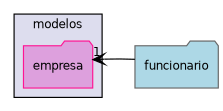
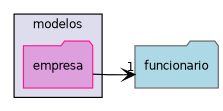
edge "funcionario" -> "empresa": reversed
